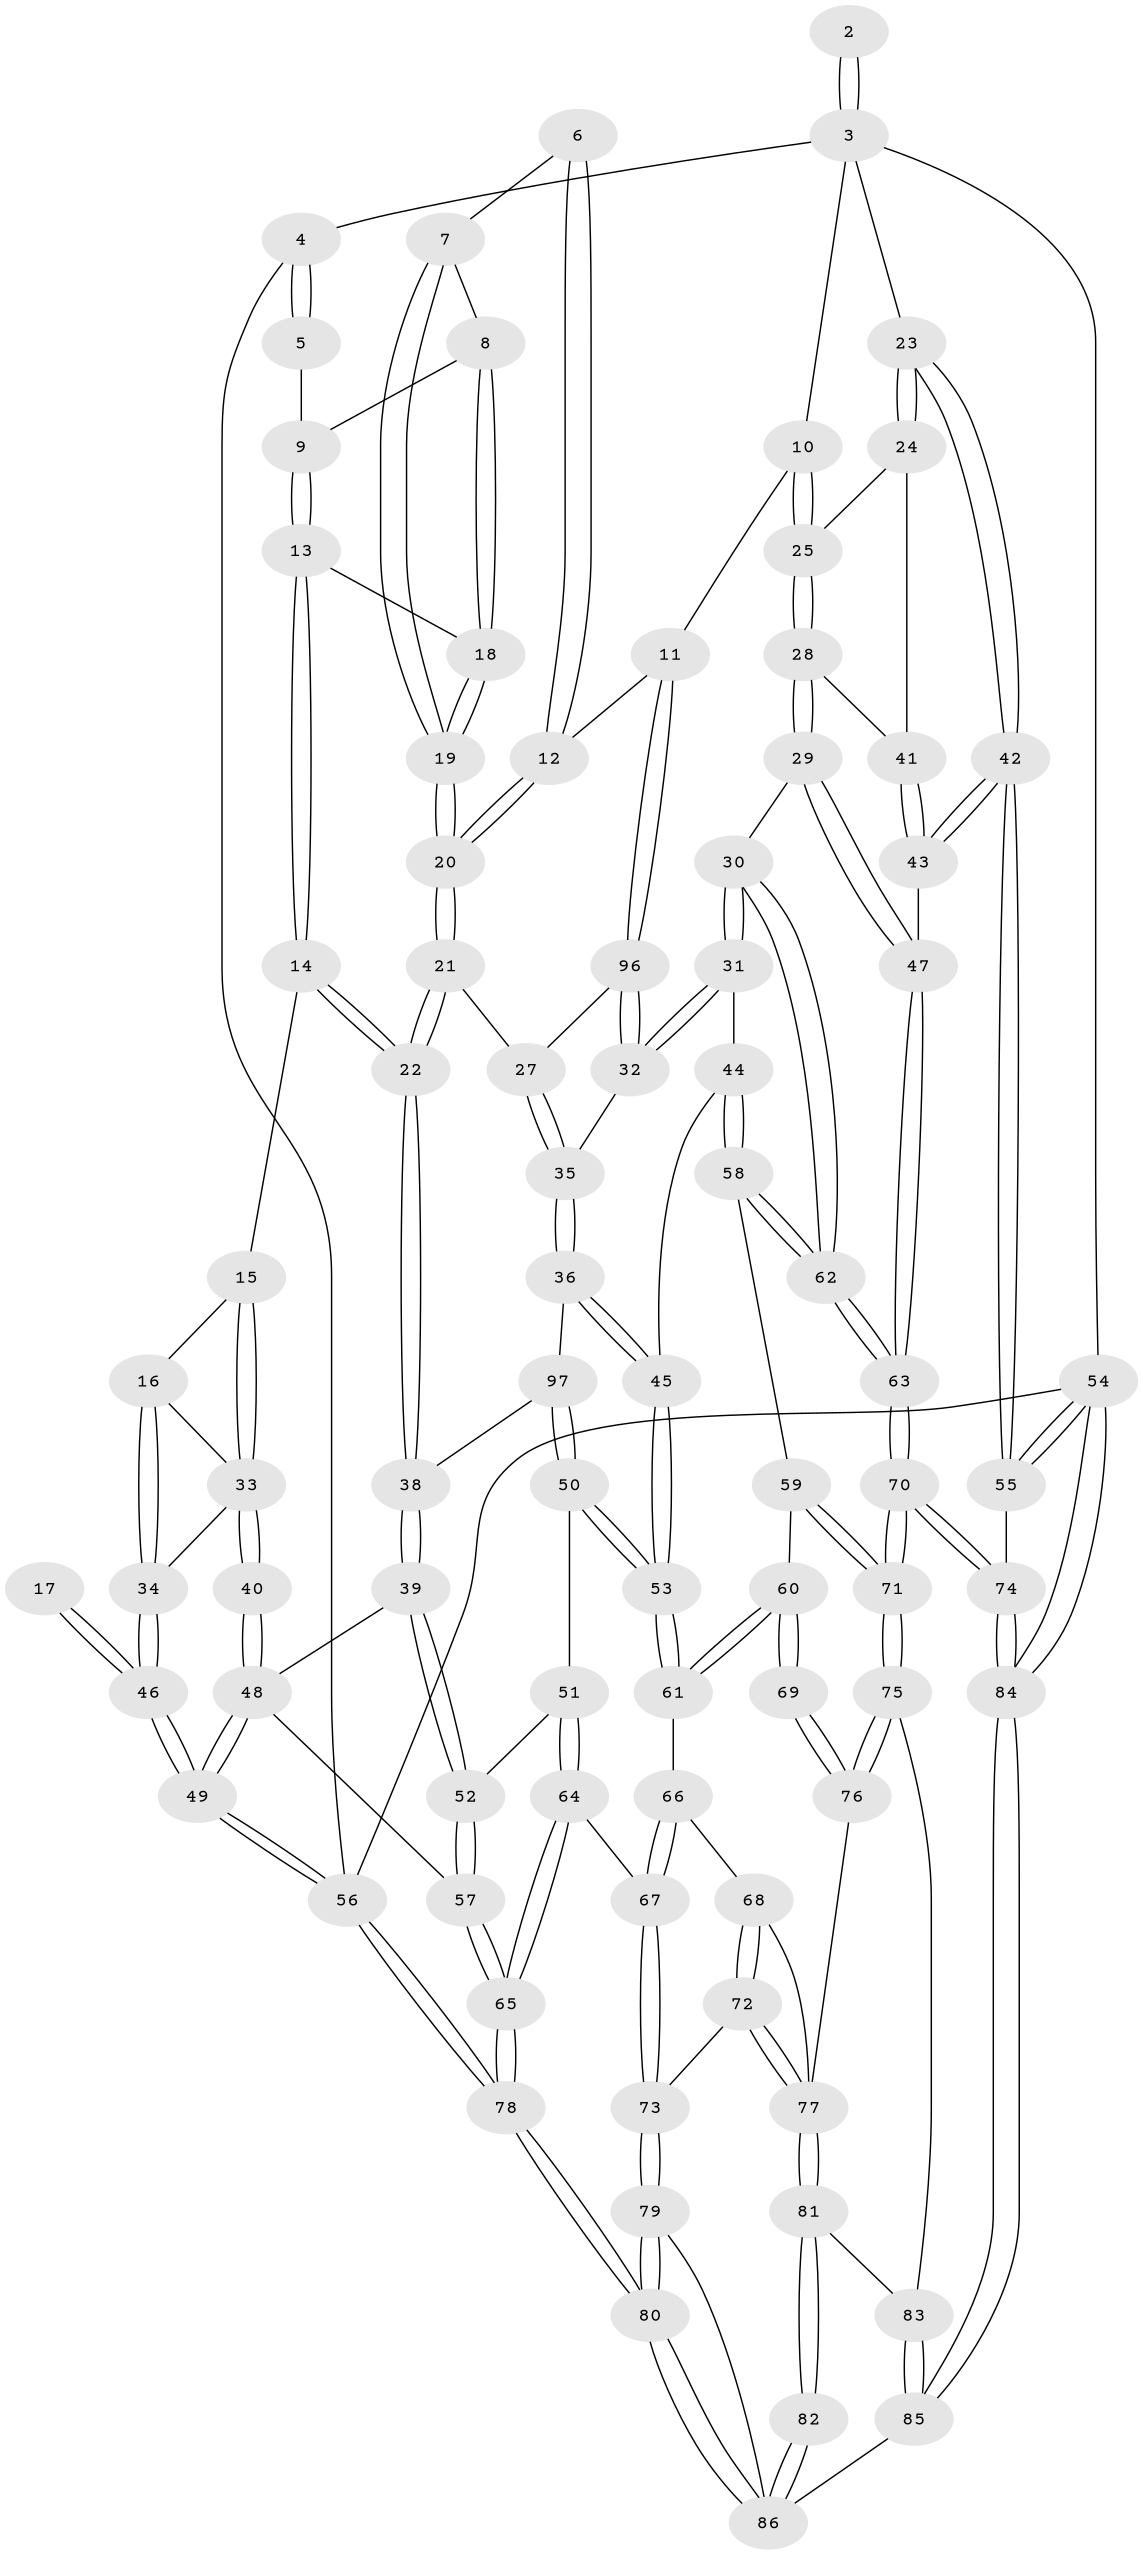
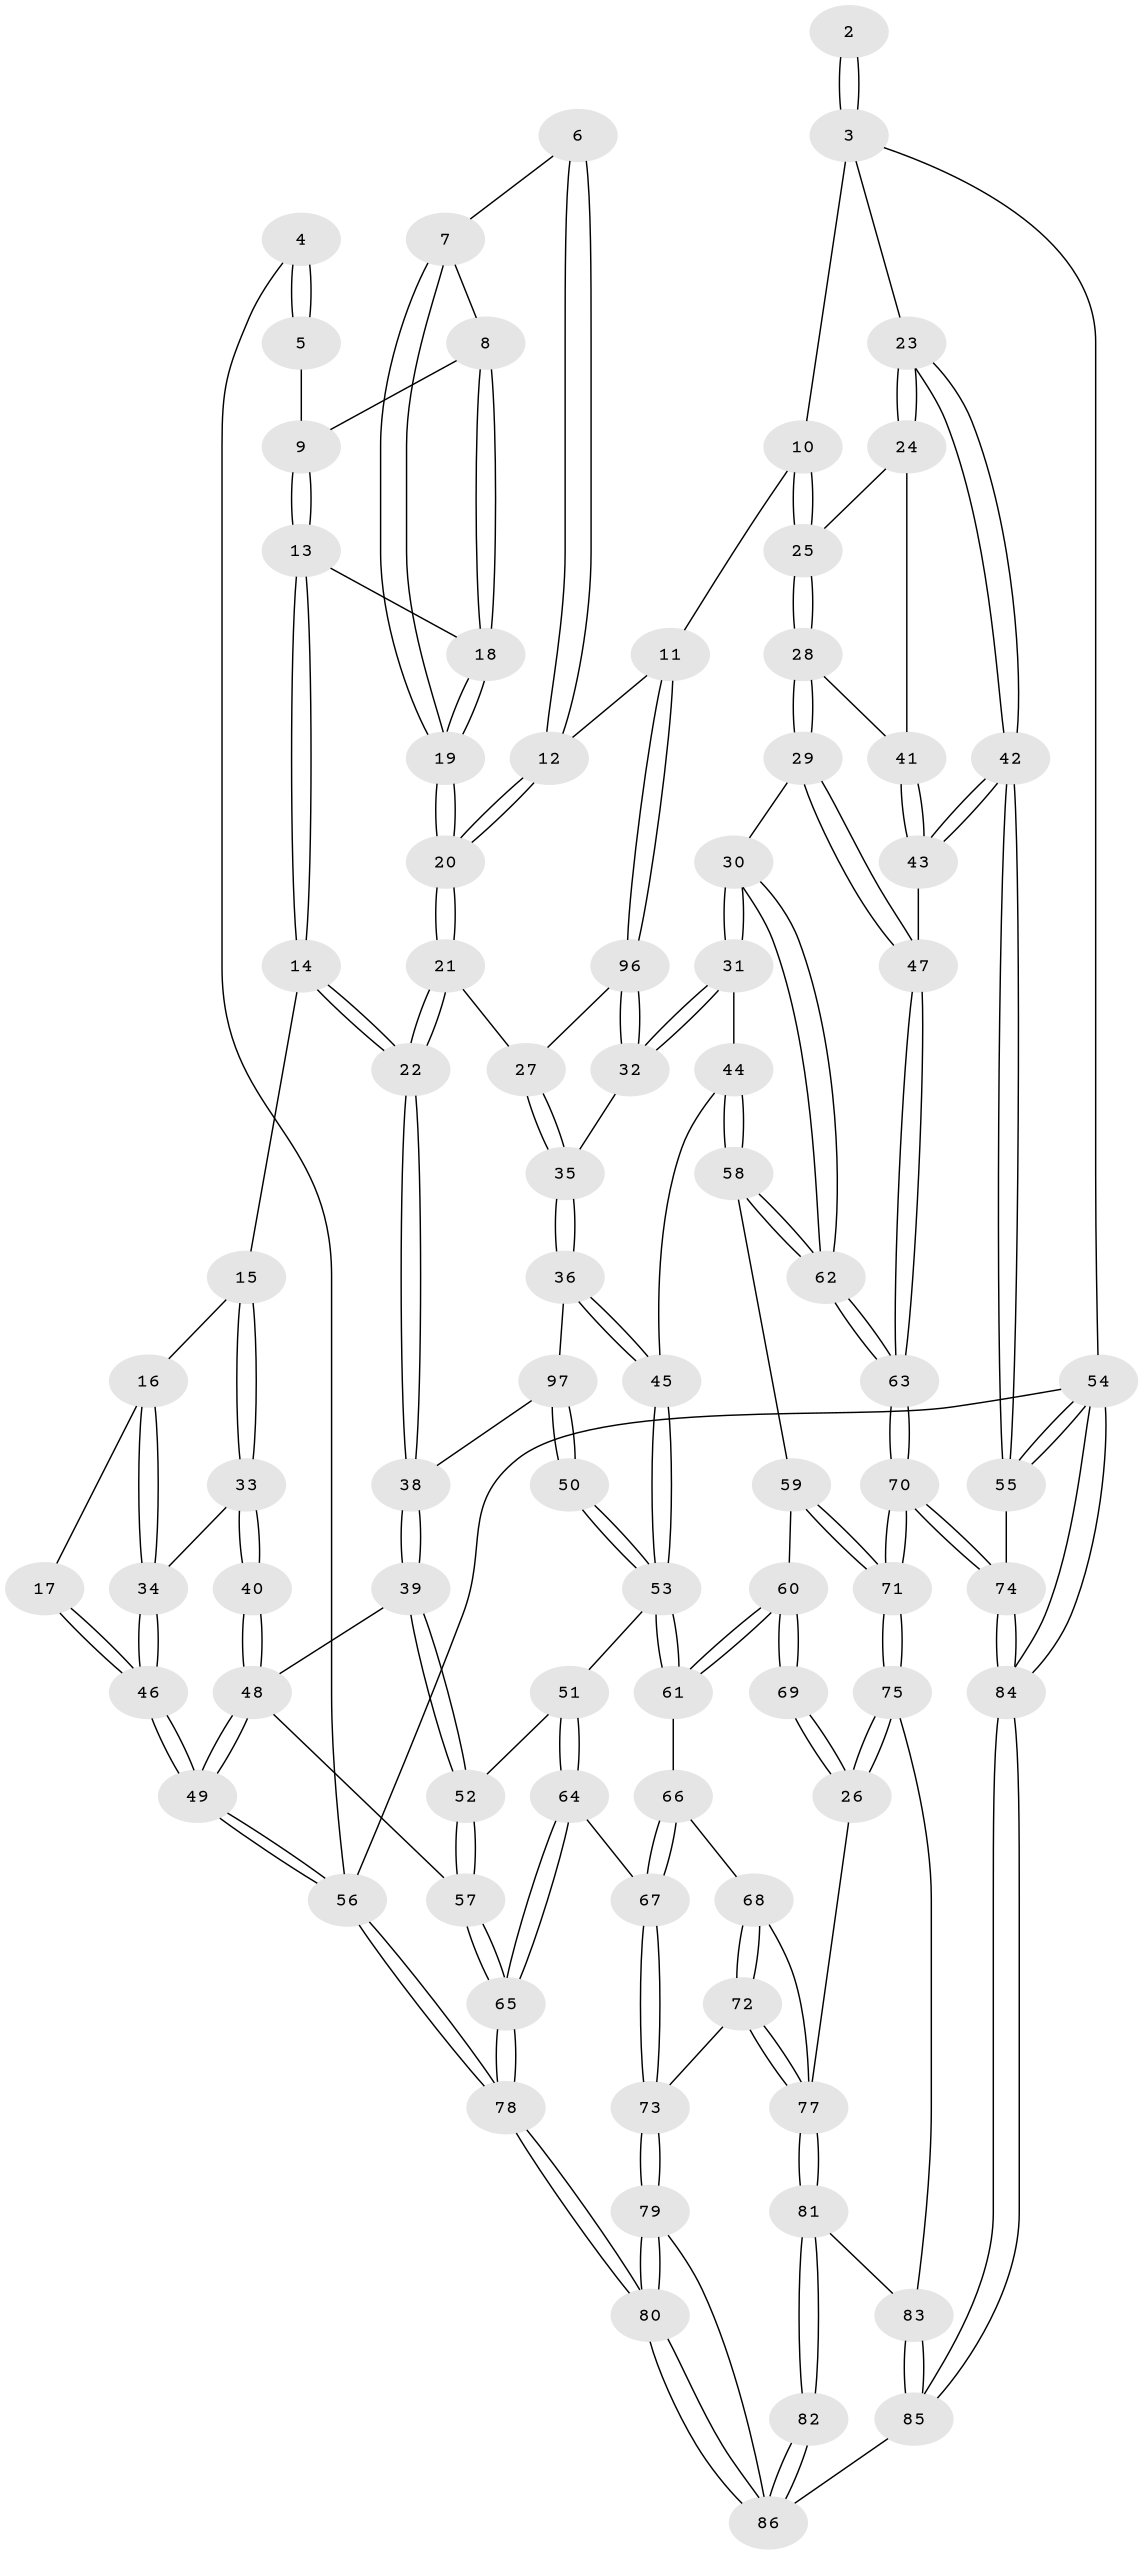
edge "3" -- "4": removed
edge "16" -- "33": now "16" -- "17"
edge "50" -- "51": now "53" -- "51"
node "76": label "76" -> "26"
